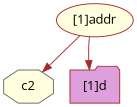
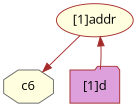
edge "[1]addr" -> "[1]d": reversed
node "c2": label "c2" -> "c6"
